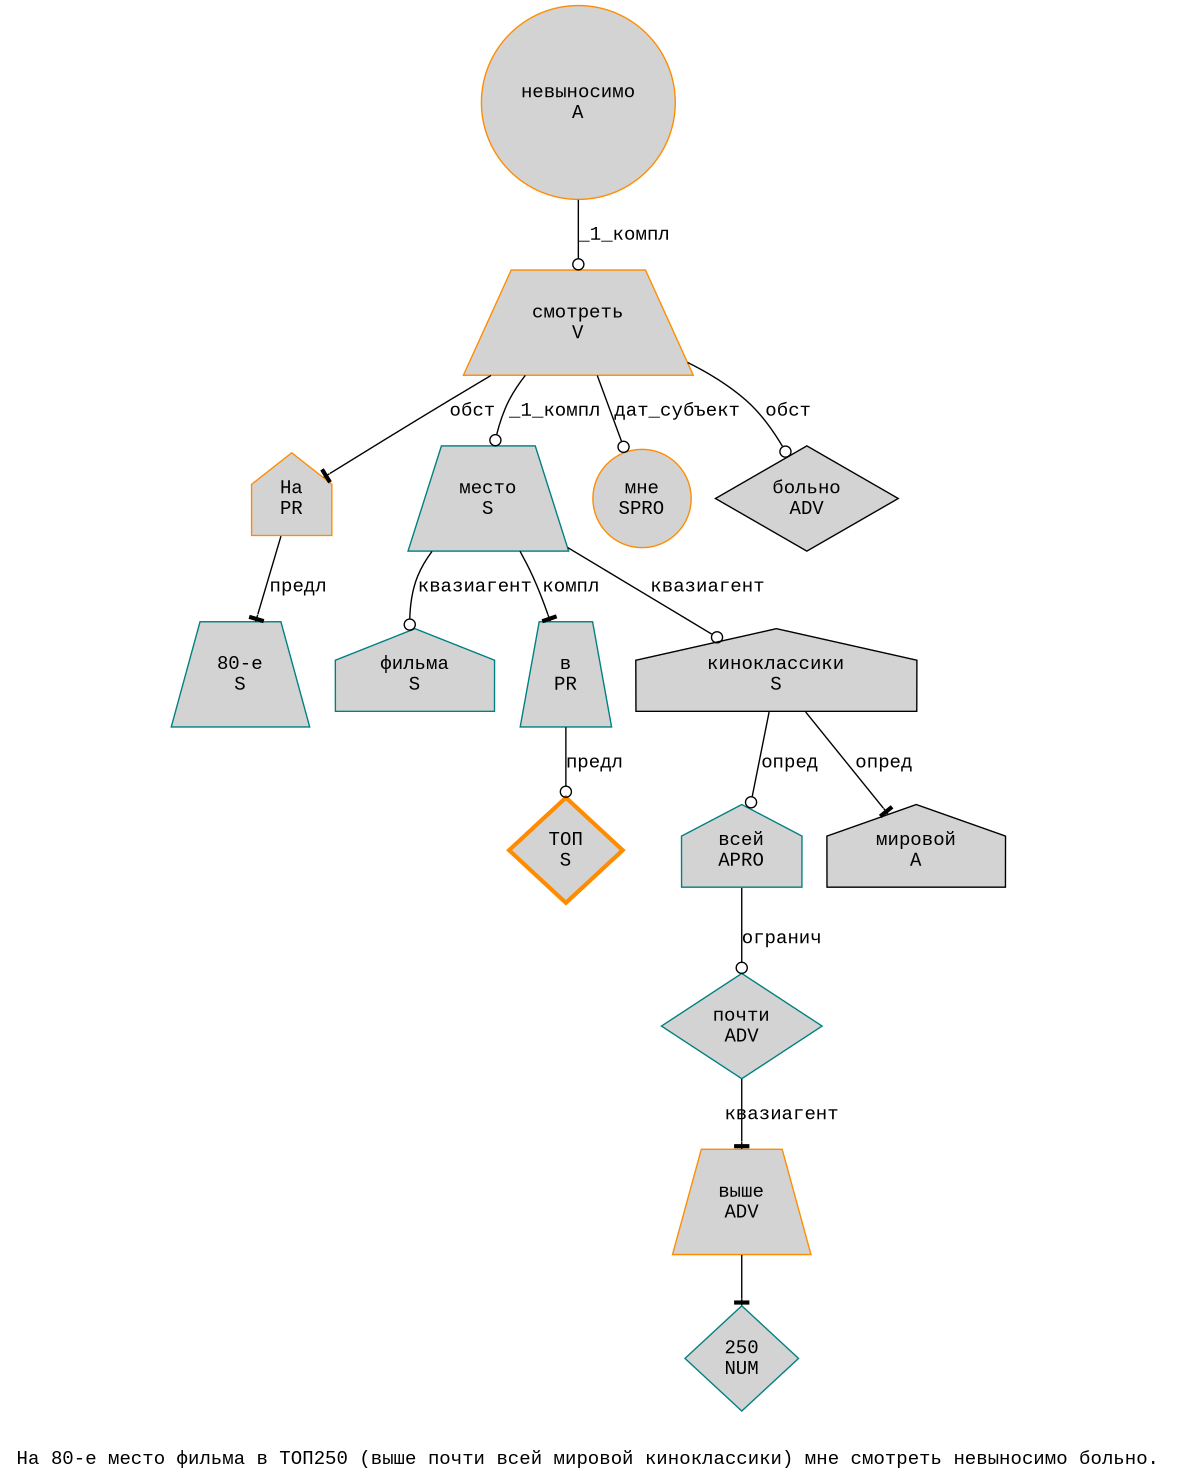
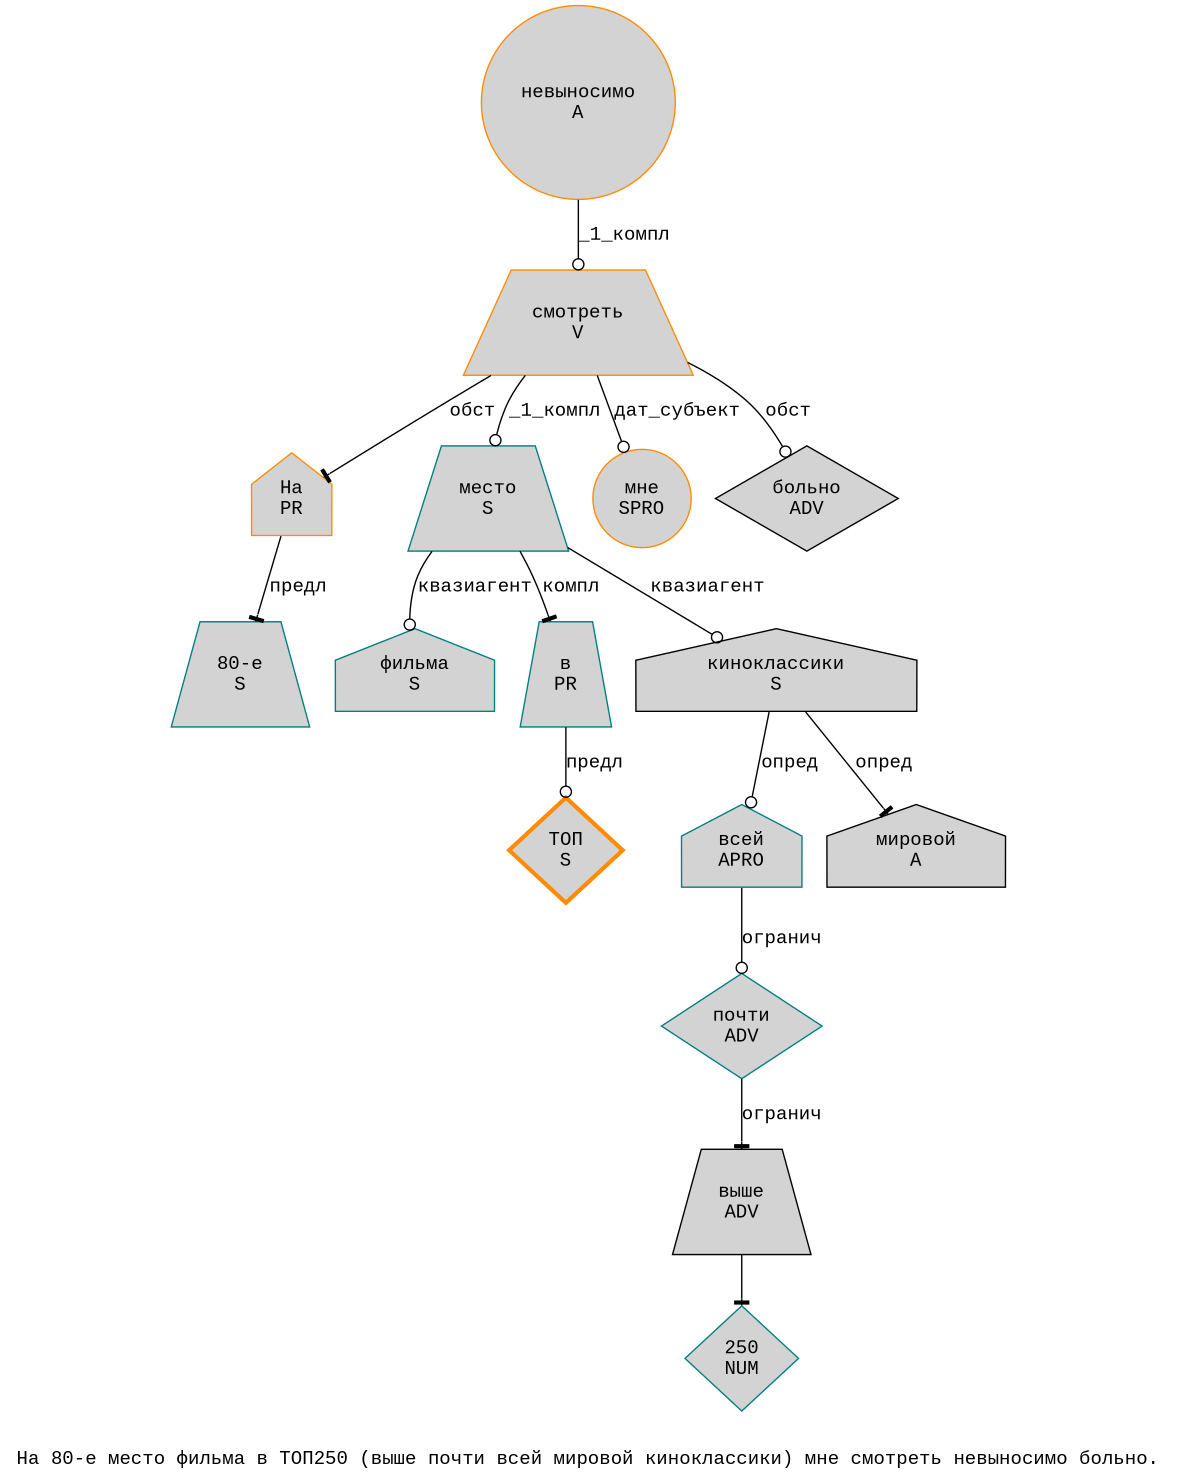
edge "почти ADV" -> "выше ADV": label "квазиагент" -> "огранич"
node "выше ADV": color darkorange -> black
